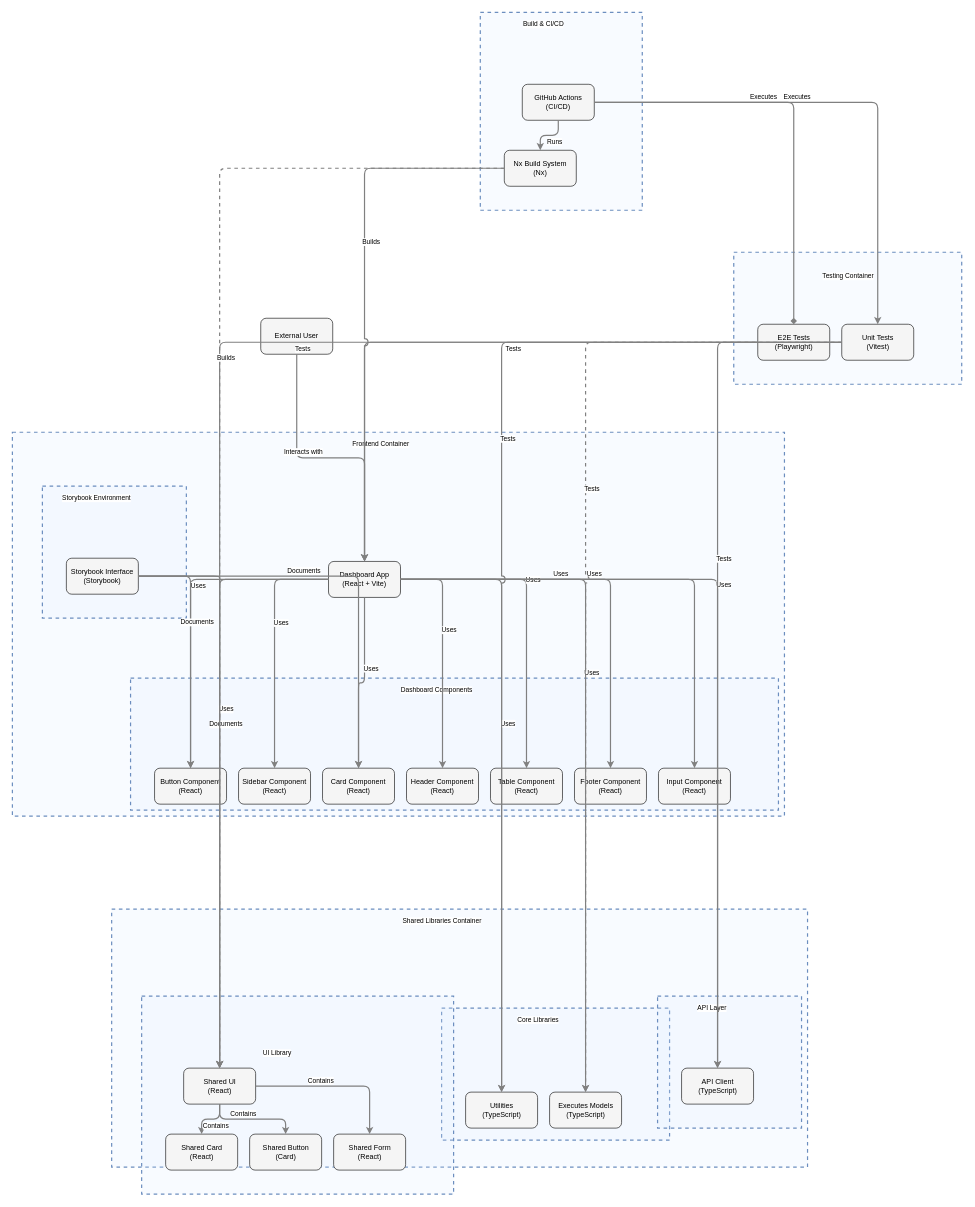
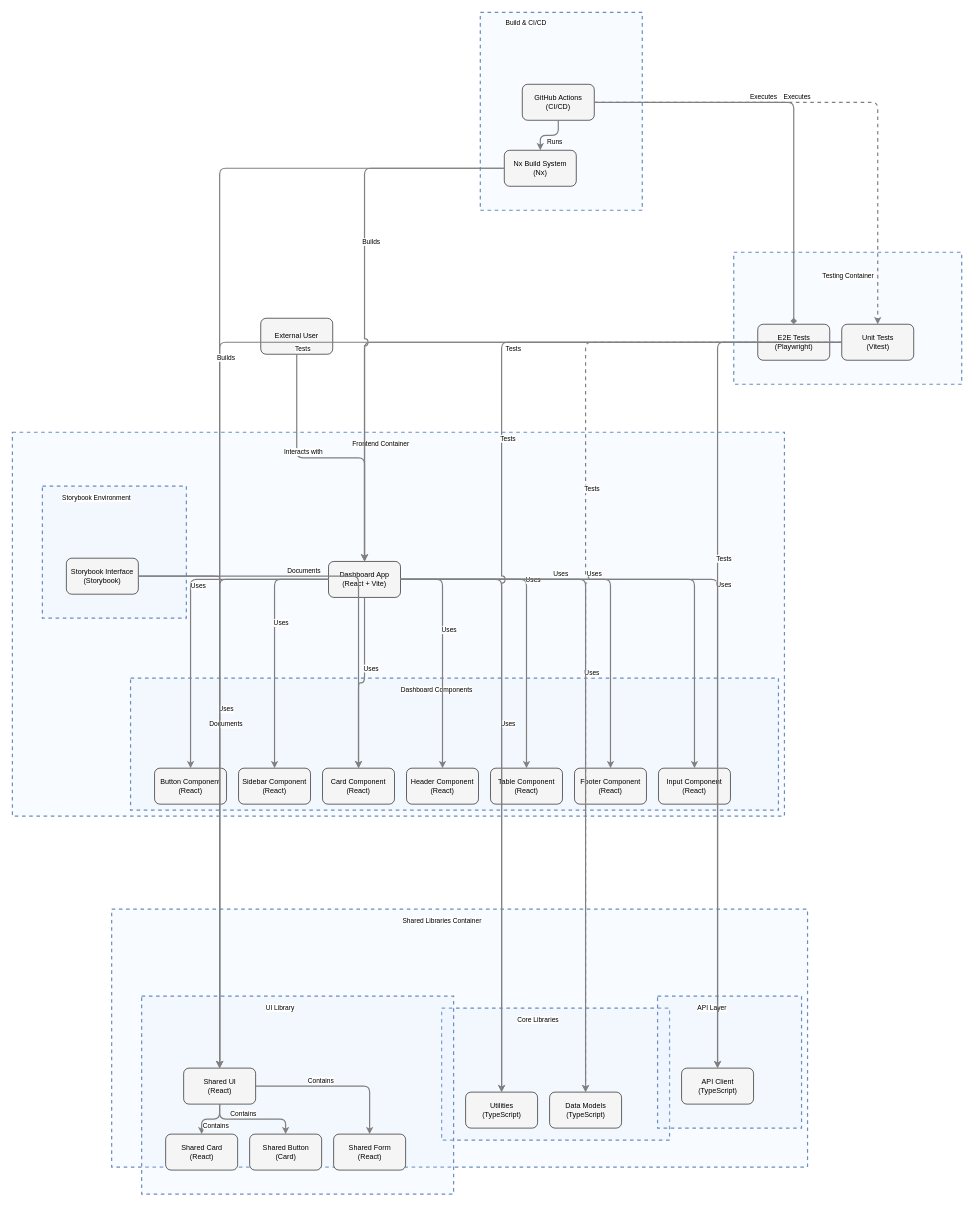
node "Build & CI/CD": size 116x14 -> 81x12
edge "GitHub Actions (CI/CD)" -> "Unit Tests (Vitest)": style solid -> dashed
edge "Nx Build System (Nx)" -> "Shared UI (React)": style dashed -> solid
edge "Storybook Interface (Storybook)" -> "Button Component (React)": removed, label "Documents"
node "UI Library": moved (277, 1053) -> (280, 1008)
node "Executes Models (TypeScript)": label "Executes Models (TypeScript)" -> "Data Models (TypeScript)"
